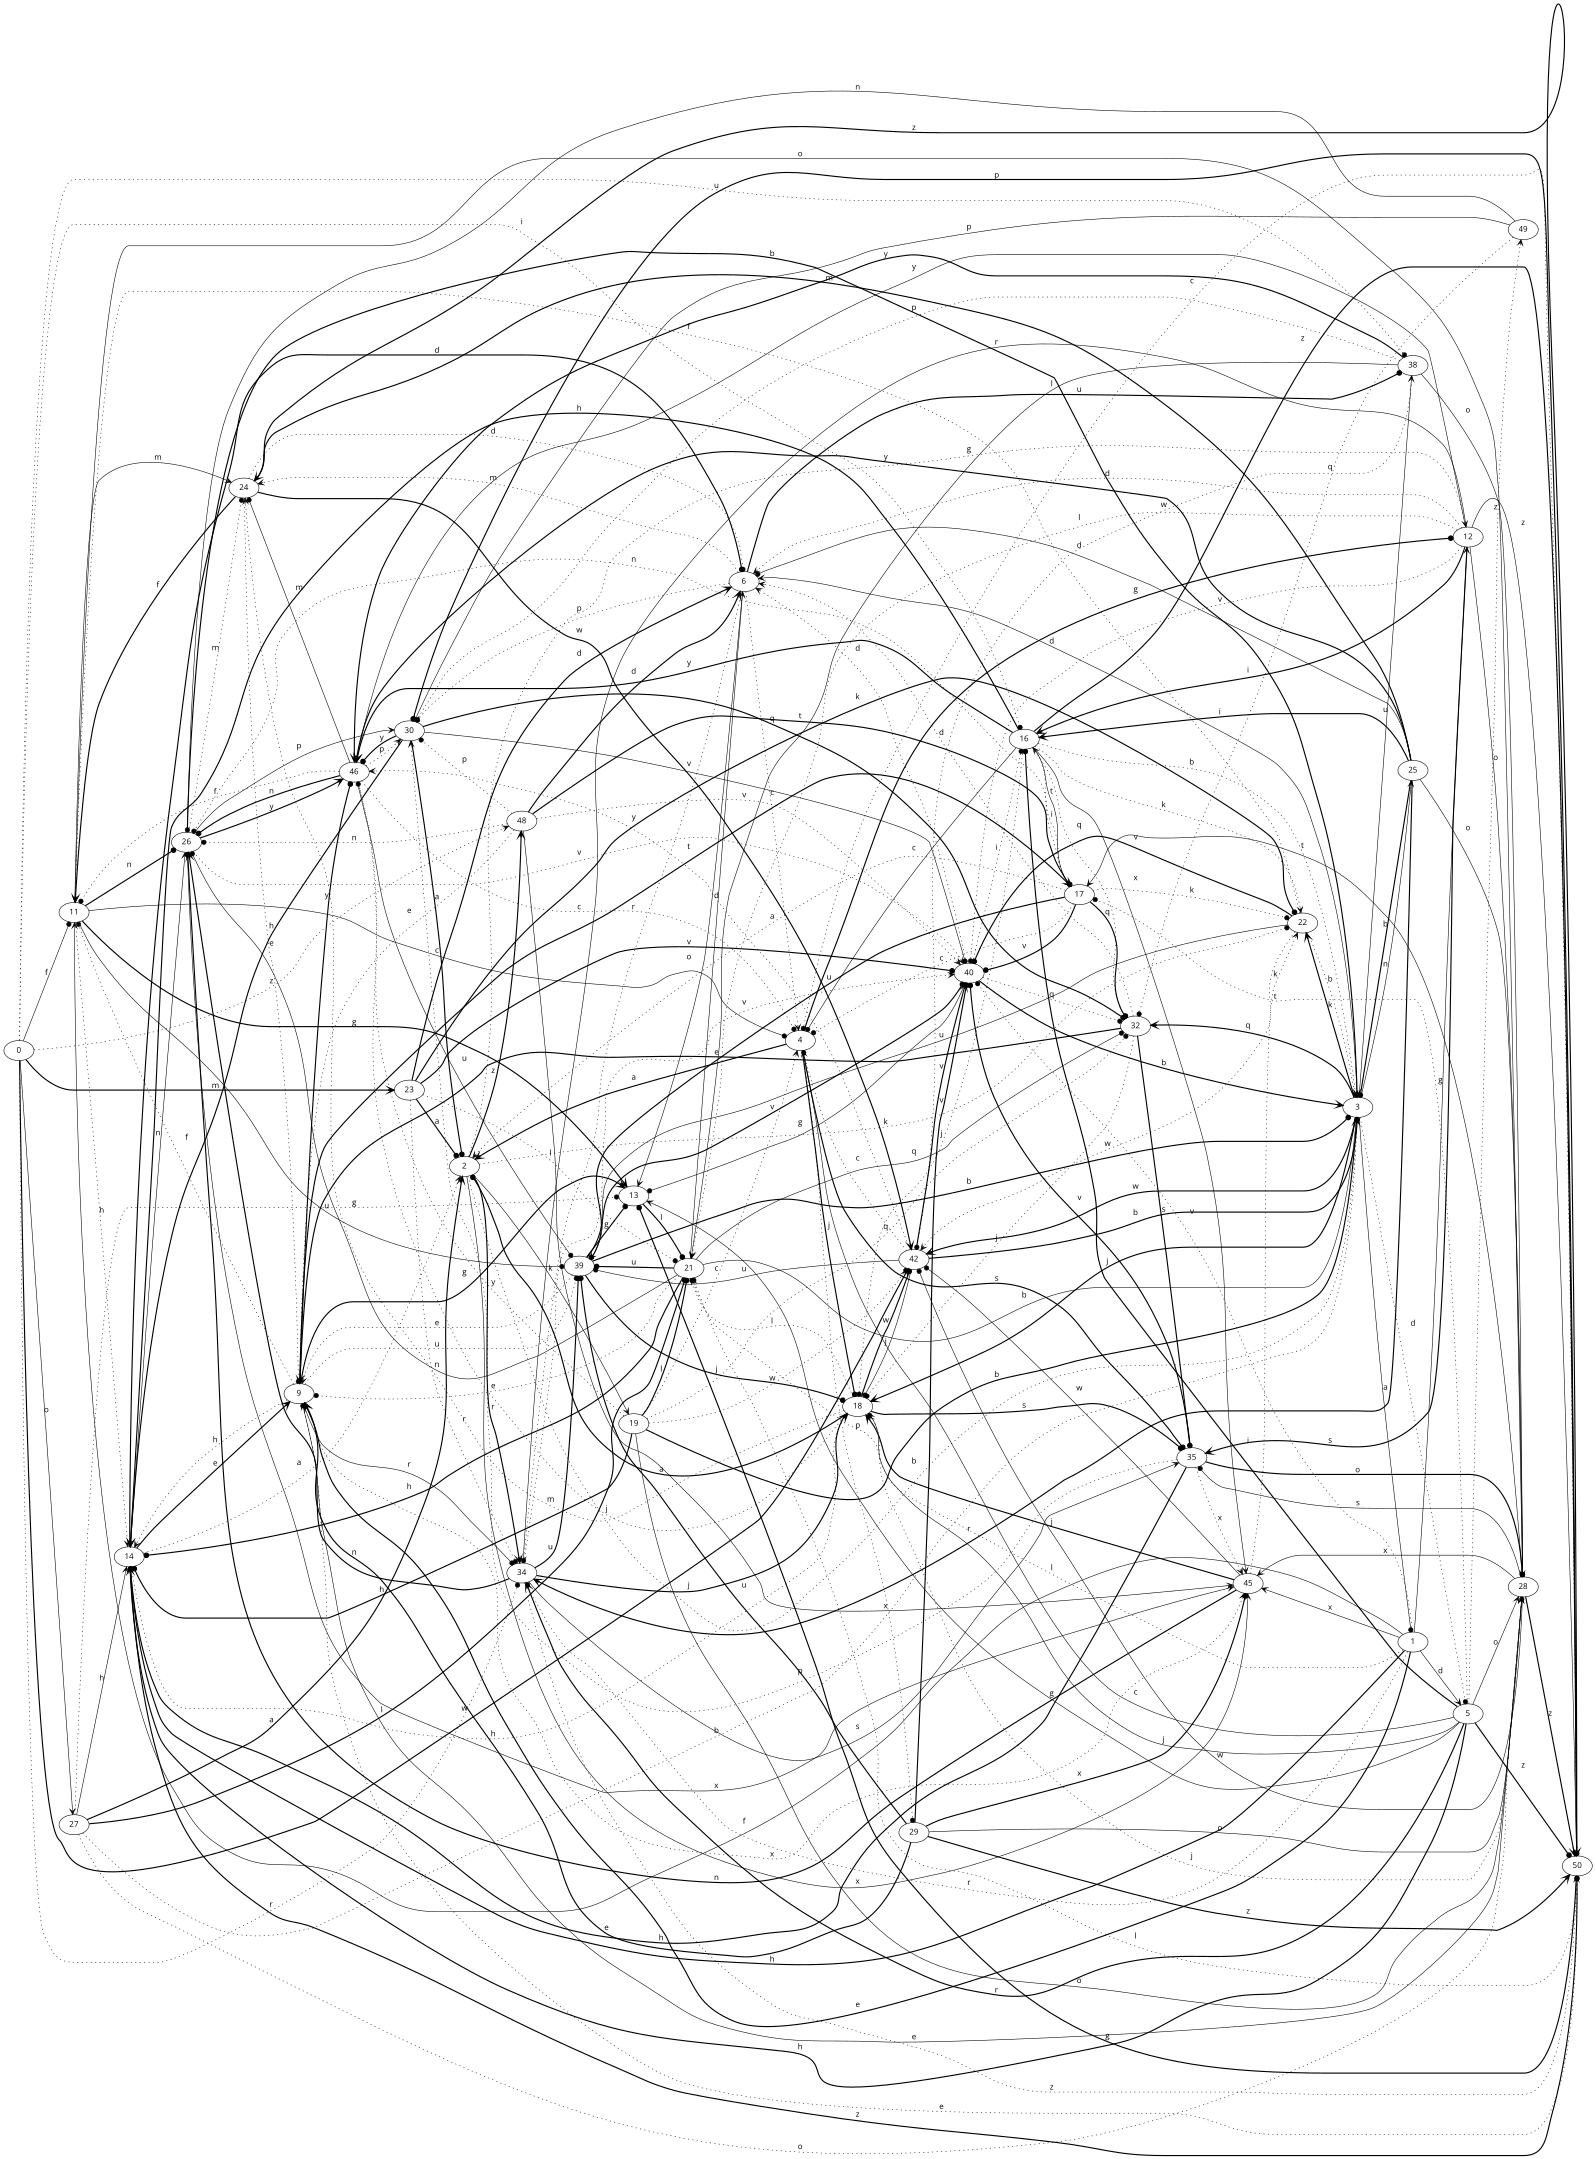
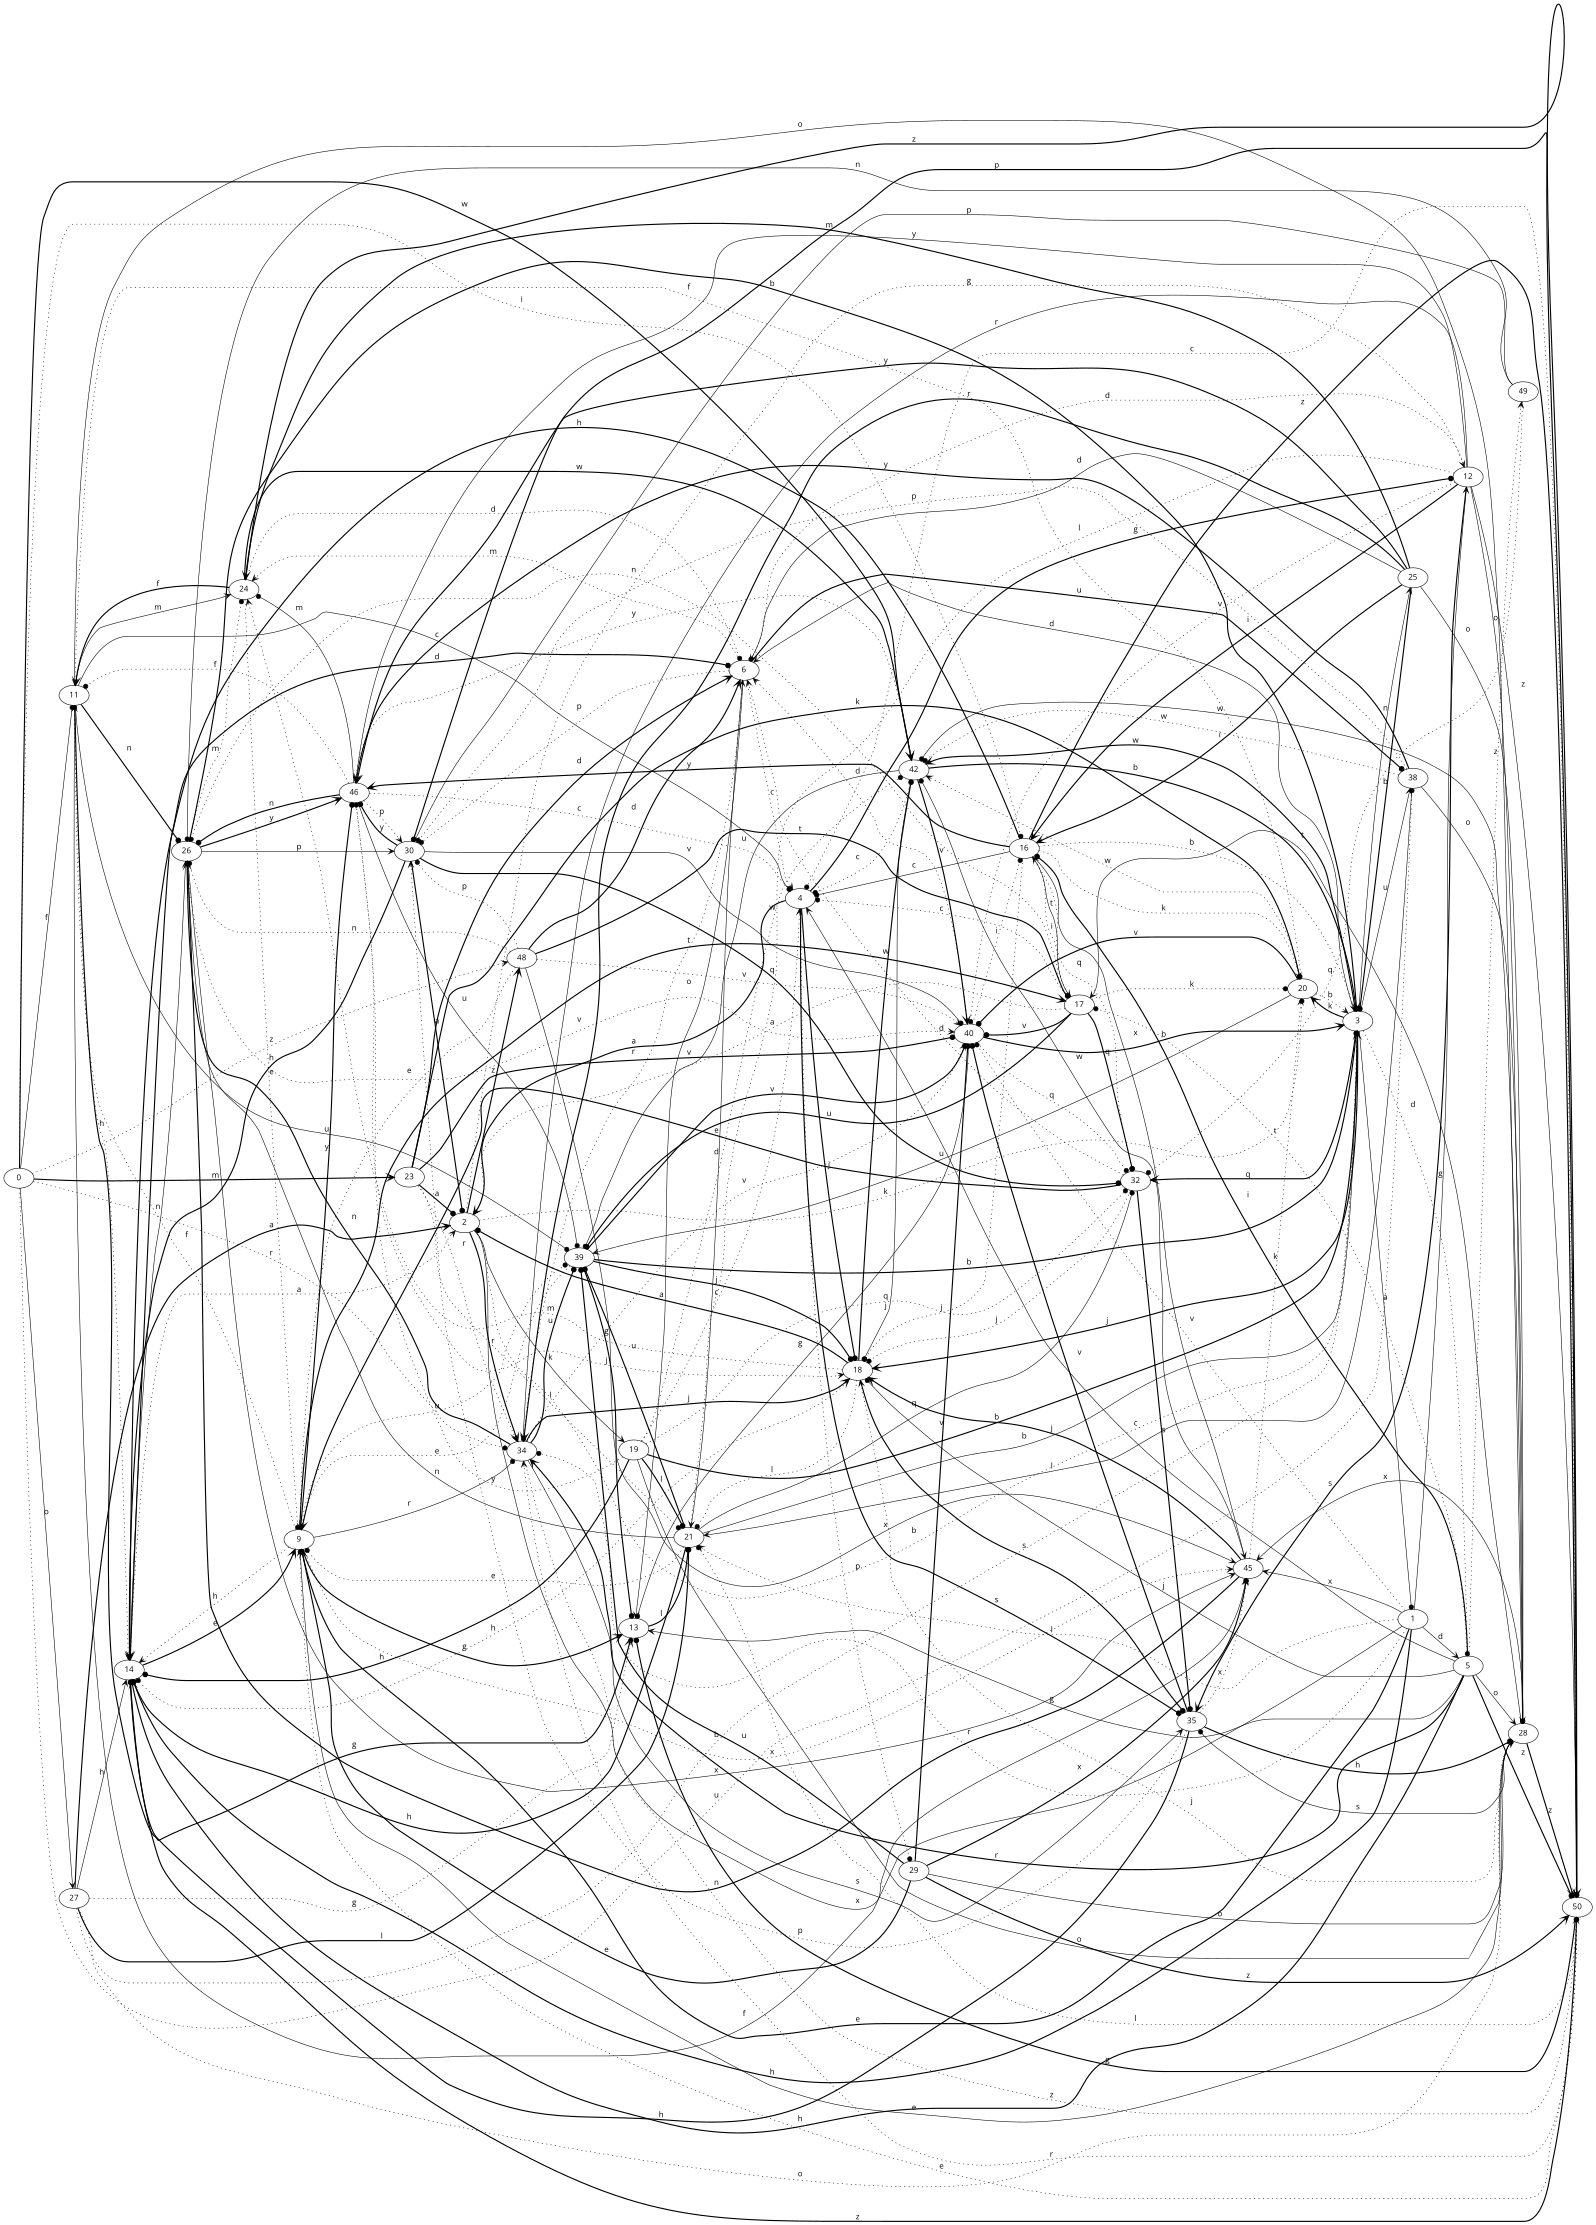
node "22": label "22" -> "20"
edge "23" -> "34": arrowhead dot -> vee
edge "35" -> "28": label "o" -> "h"
edge "1" -> "9": arrowhead vee -> dot
edge "50" -> "34": added, label "r"
